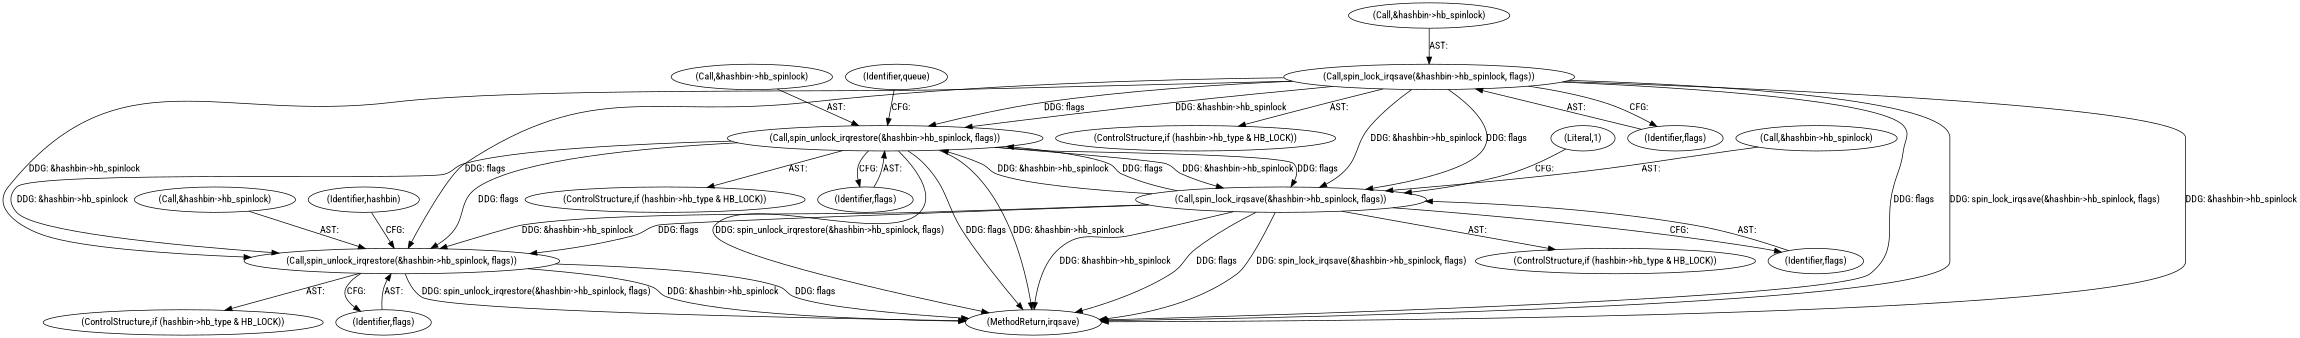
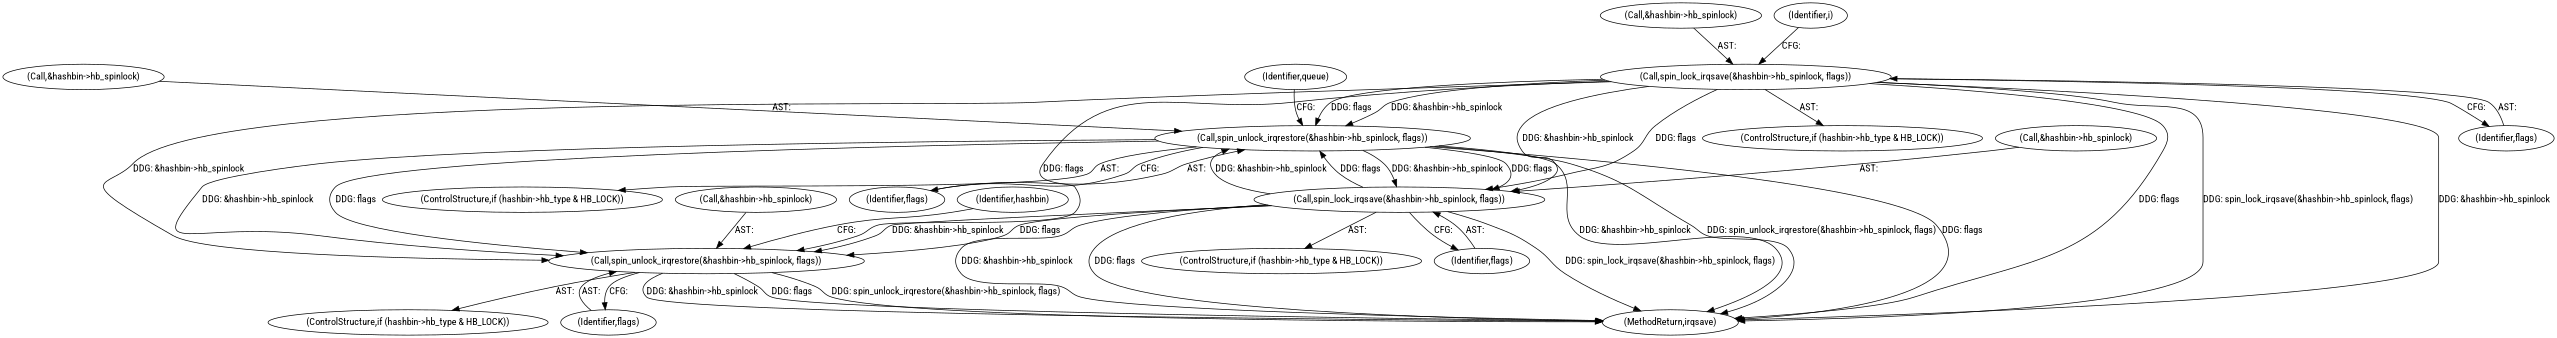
node "(Identifier,i)": added
node "(Literal,1)": removed
